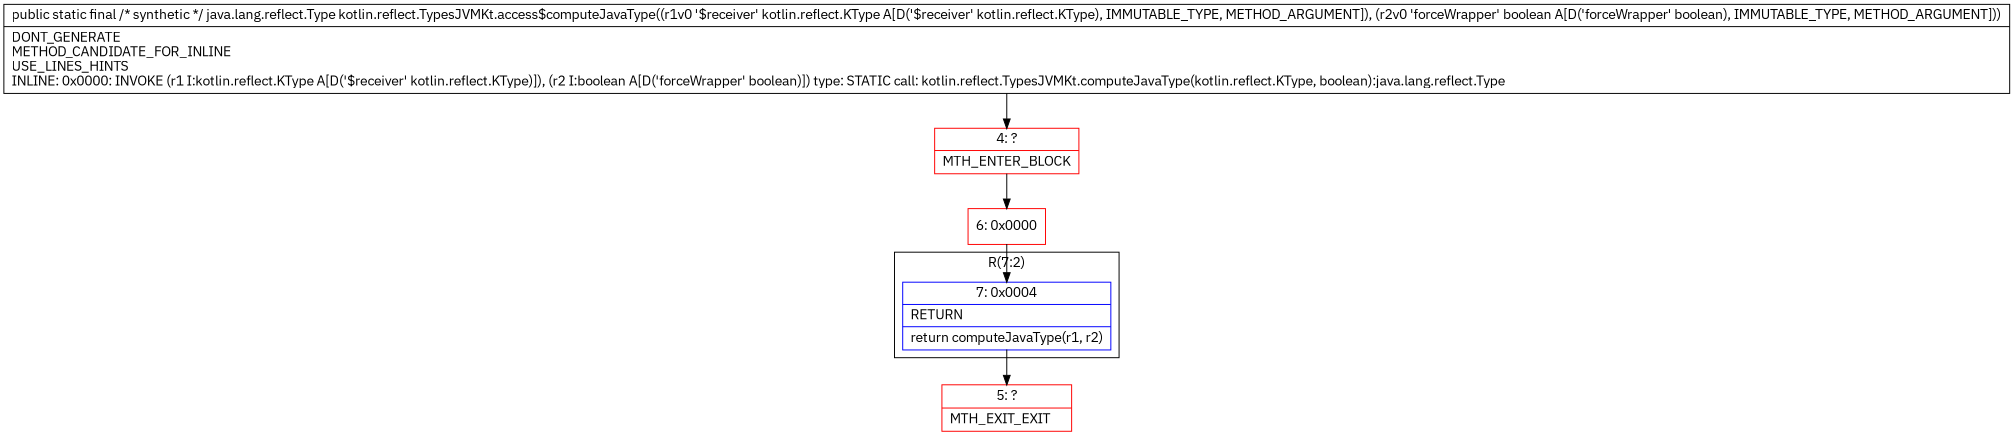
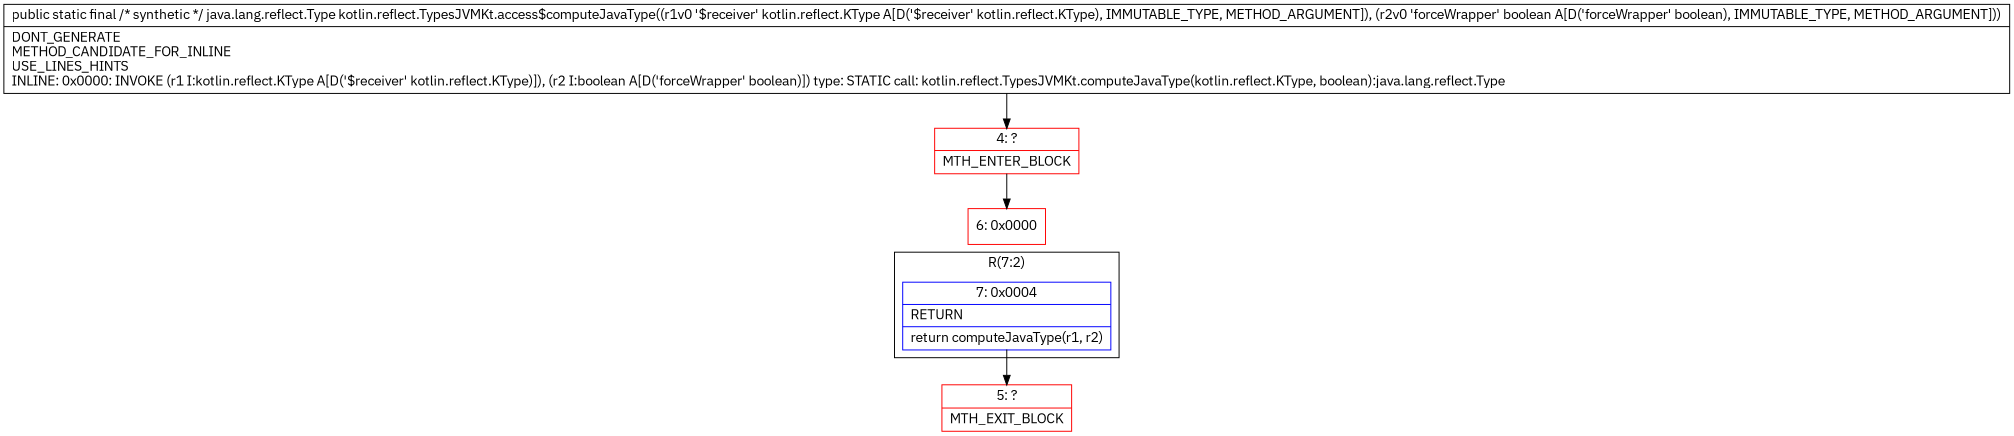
edge "6: 0x0000" -> "7: 0x0004": removed
node "5: ?": text "MTH_EXIT_EXIT" -> "MTH_EXIT_BLOCK"
